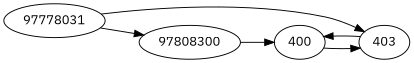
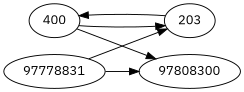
node "97778031": label "97778031" -> "97778831"
edge "97808300" -> "400": reversed
node "403": label "403" -> "203"
